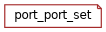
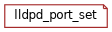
node "port_port_set": label "port_port_set" -> "lldpd_port_set"
